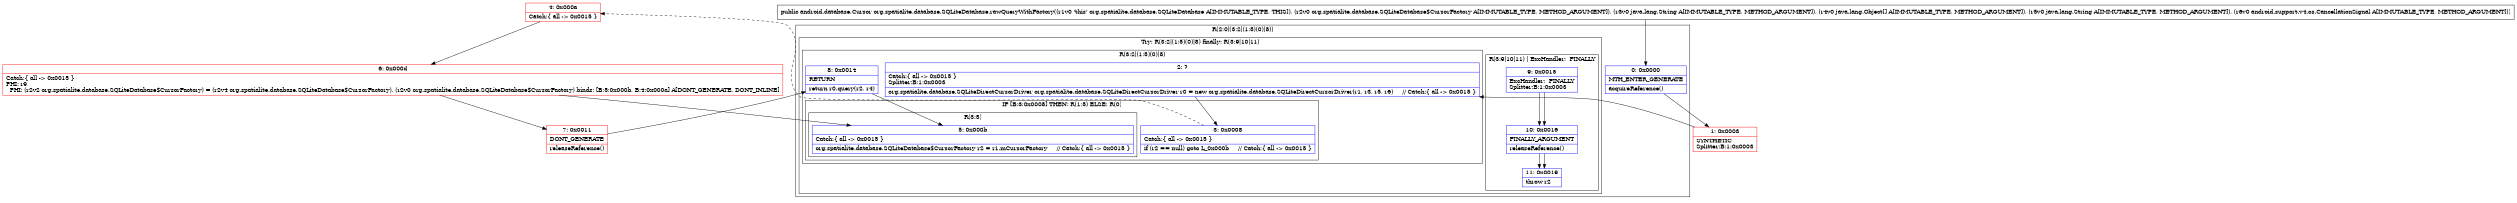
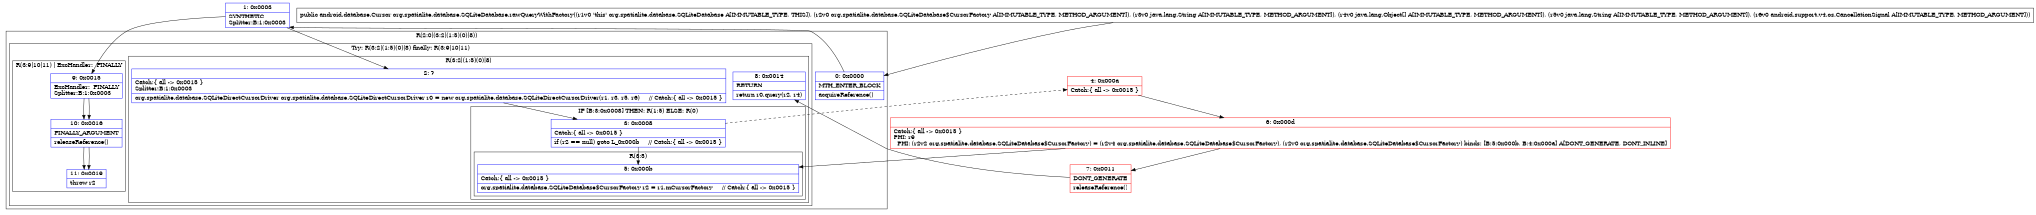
edge "1: 0x0003" -> "9: 0x0015": added
node "0: 0x0000": text "MTH_ENTER_GENERATE" -> "MTH_ENTER_BLOCK"
edge "8: 0x0014" -> "5: 0x000b": now "3: 0x0008" -> "5: 0x000b"
node "1: 0x0003": color red -> blue
